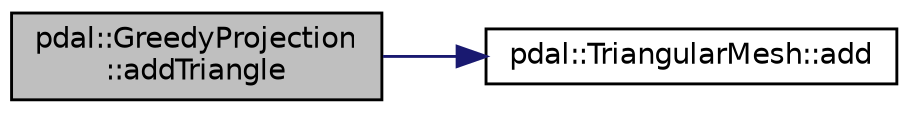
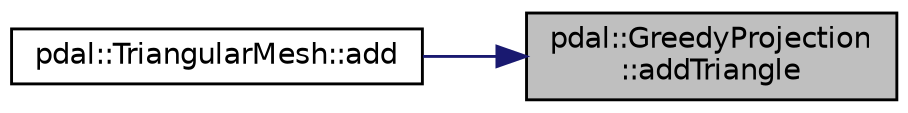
edge "pdal::GreedyProjection ::addTriangle" -> "pdal::TriangularMesh::add": reversed
